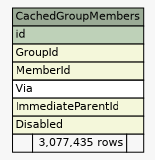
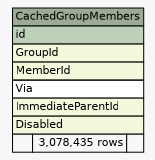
node "CachedGroupMembers": text "3,077,435 rows" -> "3,078,435 rows"
